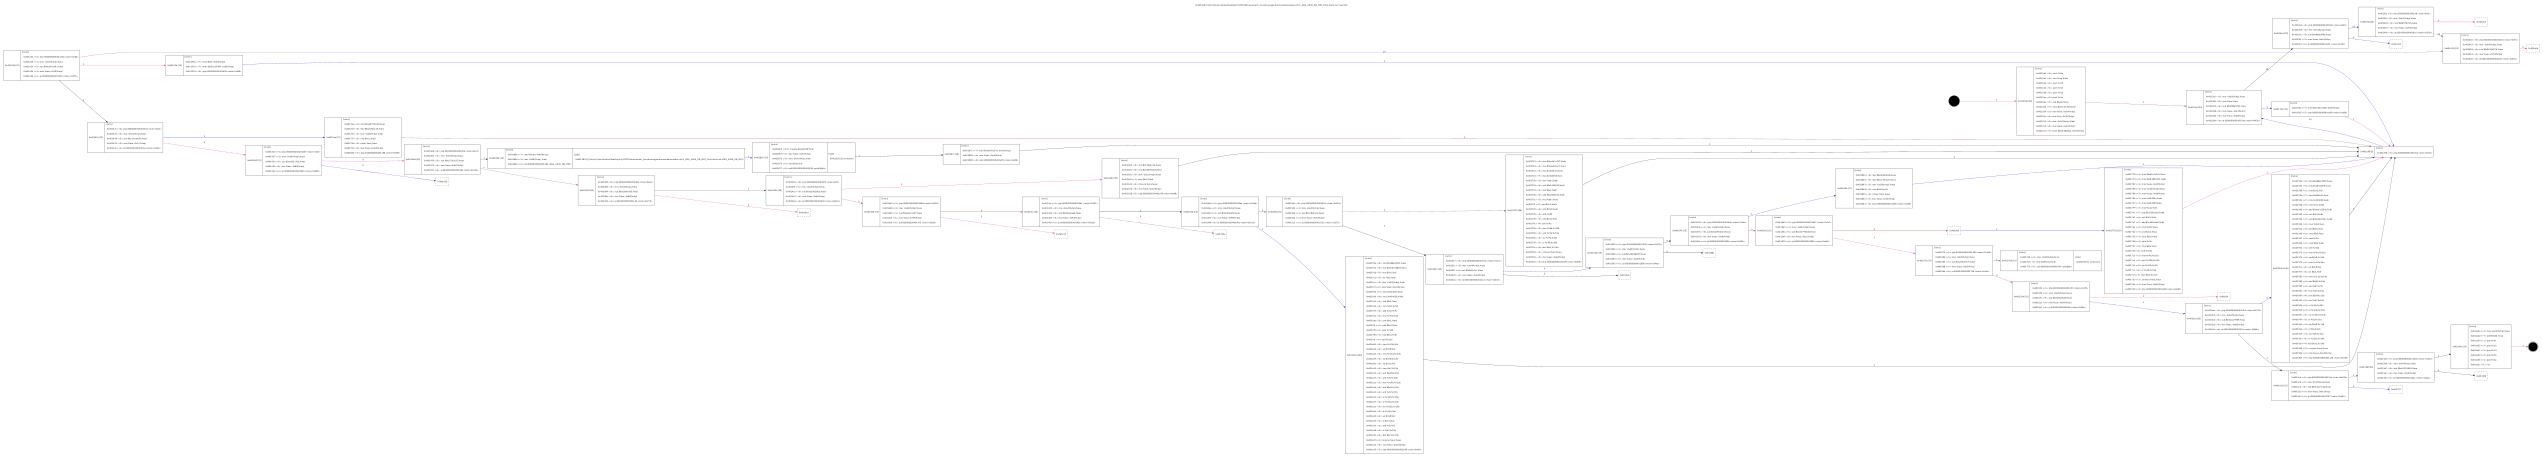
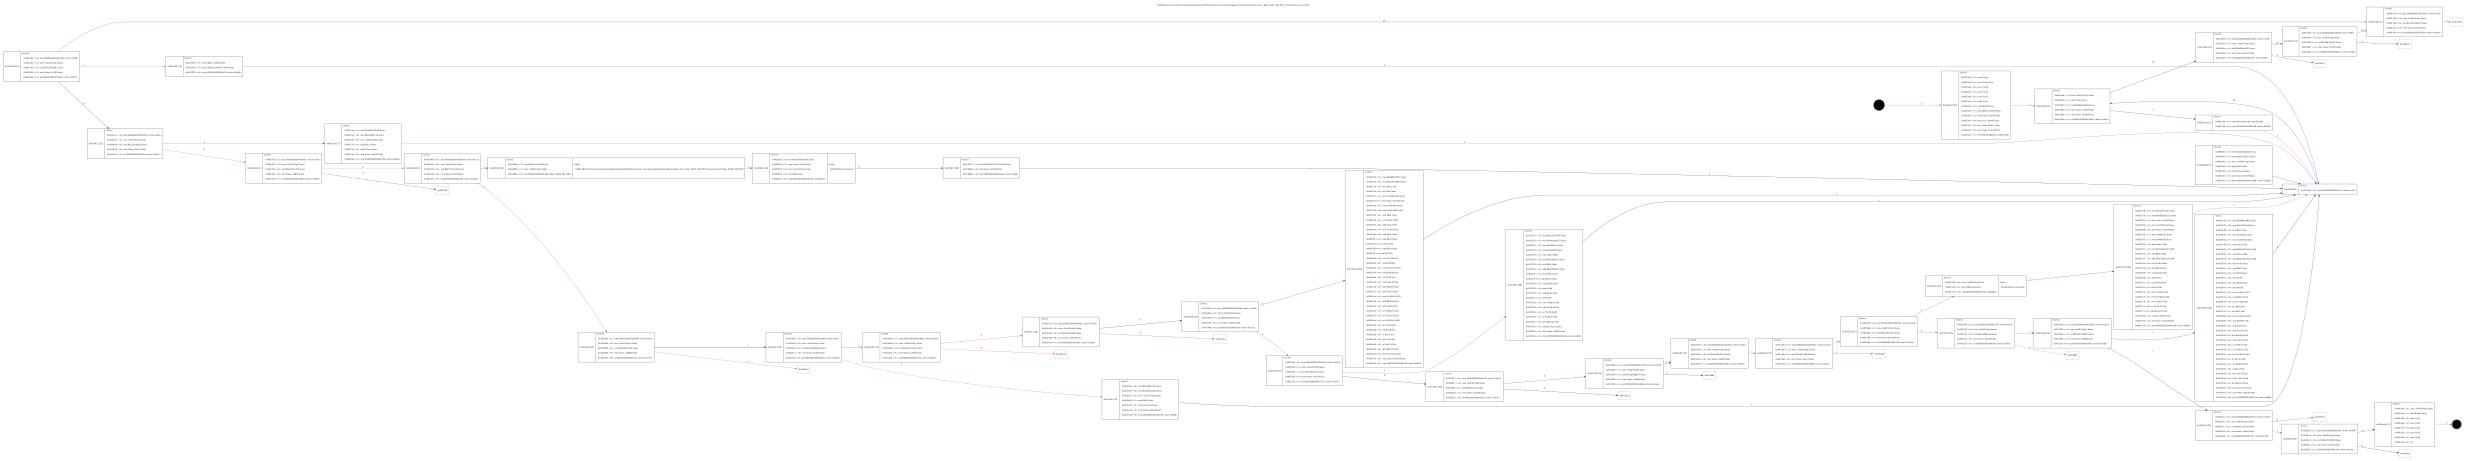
edge "0x4013fa [22]" -> "0x4018c6": color deeppink -> blue
edge "0x401549 [25]" -> "0x40183b [27]": removed, label "1"
edge "0x401805" -> "0x401778 [102]": now "0x40176b [13]" -> "0x401778 [102]"
